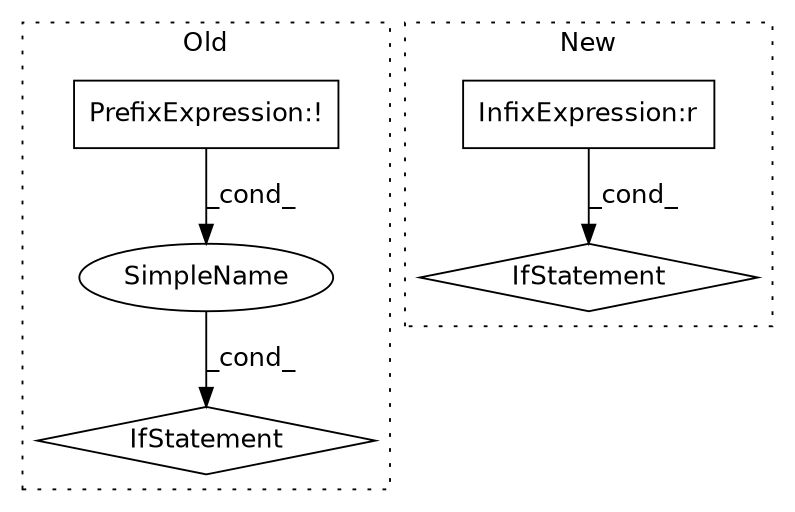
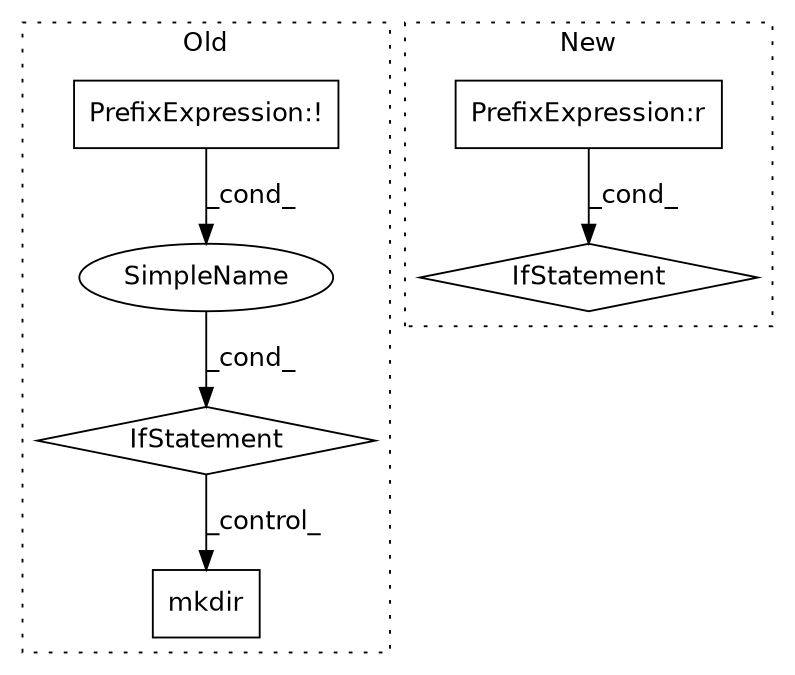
node "InfixExpression:r": label "InfixExpression:r" -> "PrefixExpression:r"
node "mkdir": added
